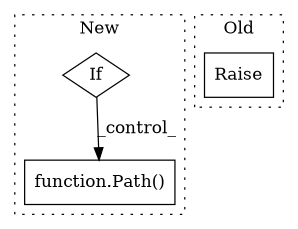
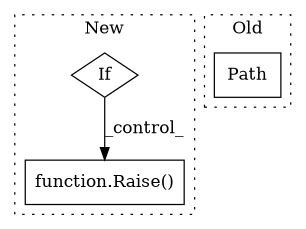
node "Raise": label "Raise" -> "Path"
node "function.Path()": label "function.Path()" -> "function.Raise()"
